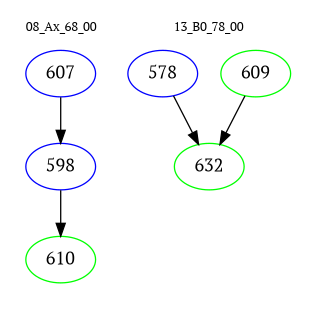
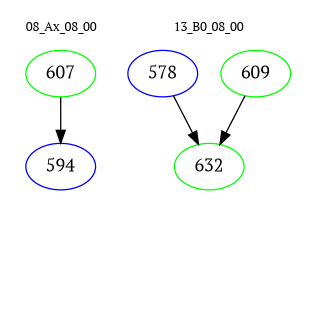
cluster "08_Ax_68_00": label "08_Ax_68_00" -> "08_Ax_08_00"
cluster "13_B0_78_00": label "13_B0_78_00" -> "13_B0_08_00"
node "607": color blue -> green
node "598": label "598" -> "594"
node "610": removed
